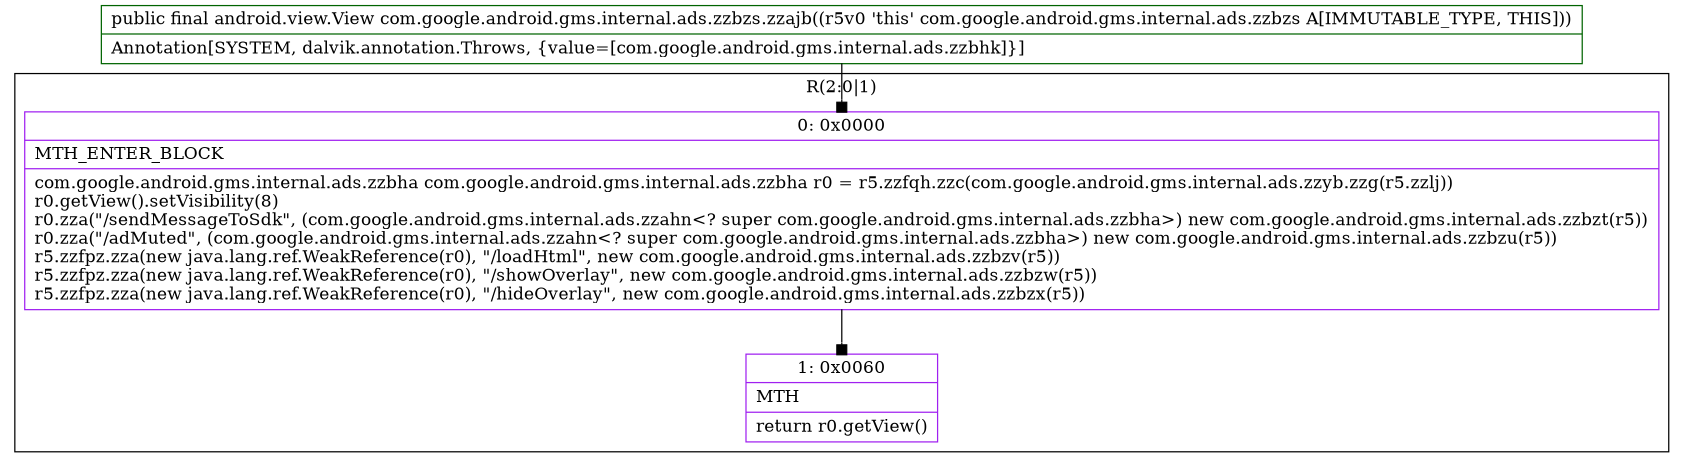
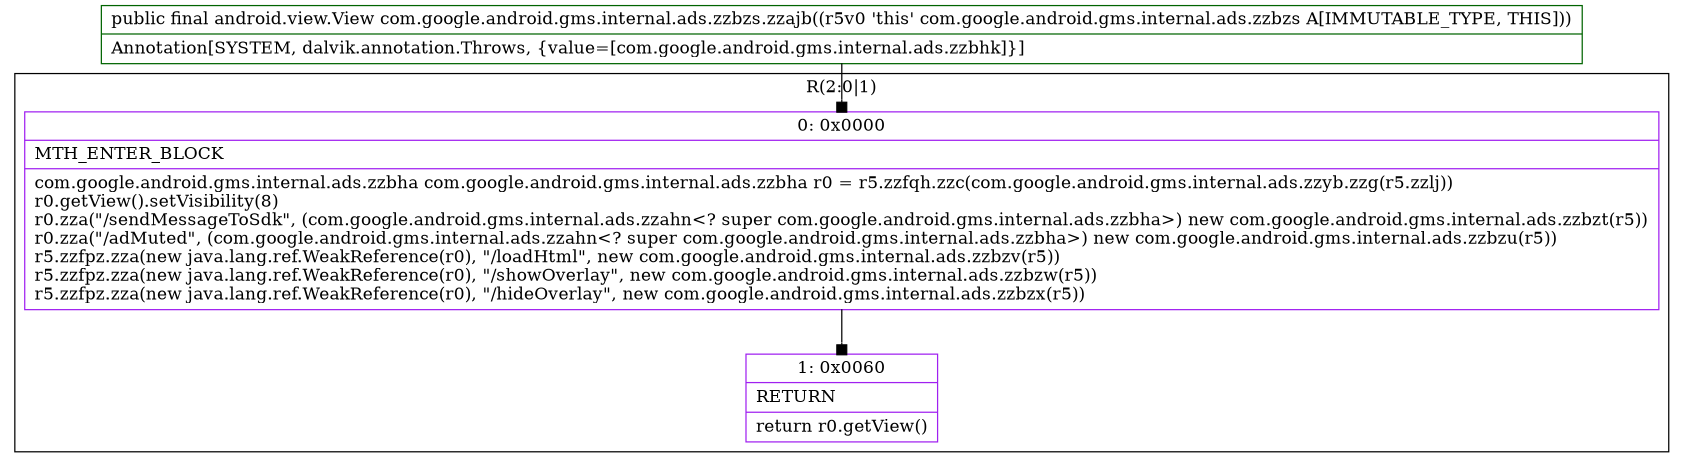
node "1: 0x0060": text "MTH" -> "RETURN"
